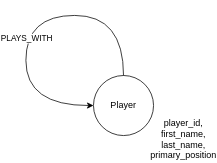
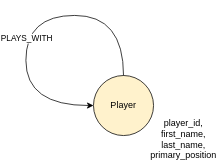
node "Player": fillcolor #ffffff -> #fff2cc
